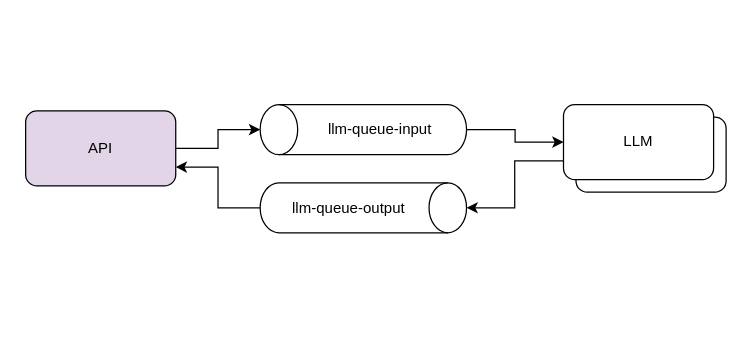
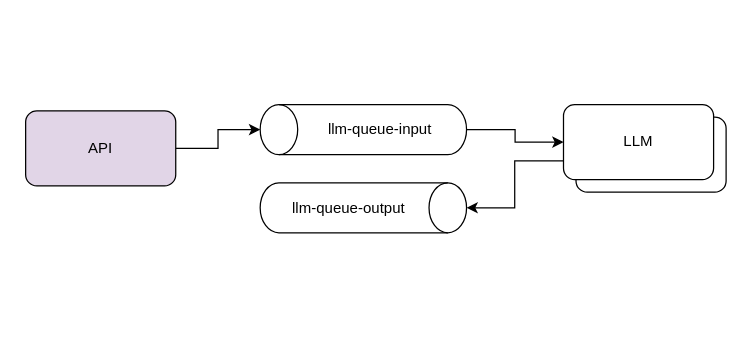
edge "llm-queue-output" -> "API": removed
